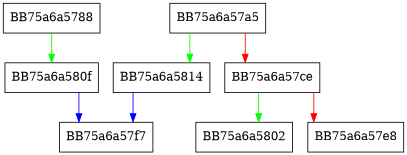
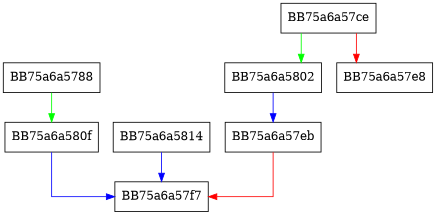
node "BB75a6a57a5": removed
node "BB75a6a57eb": added
